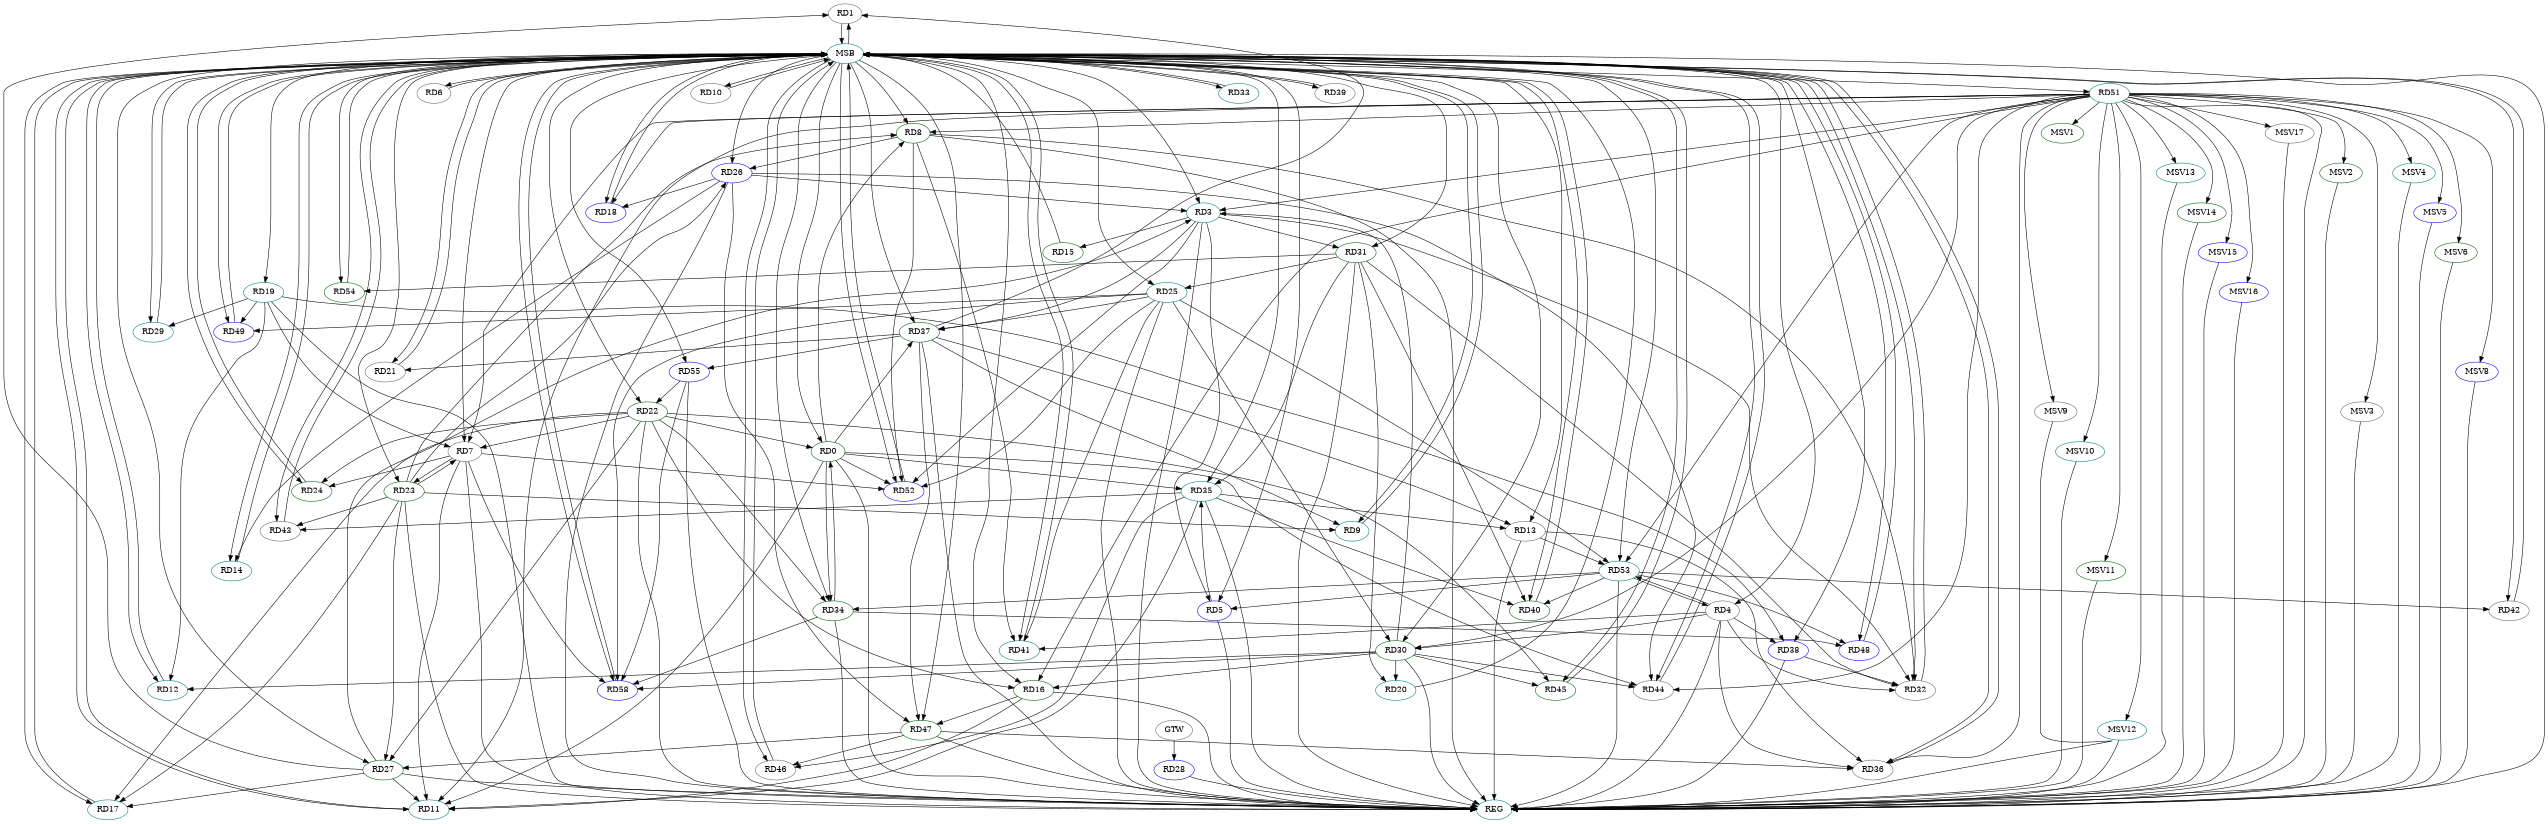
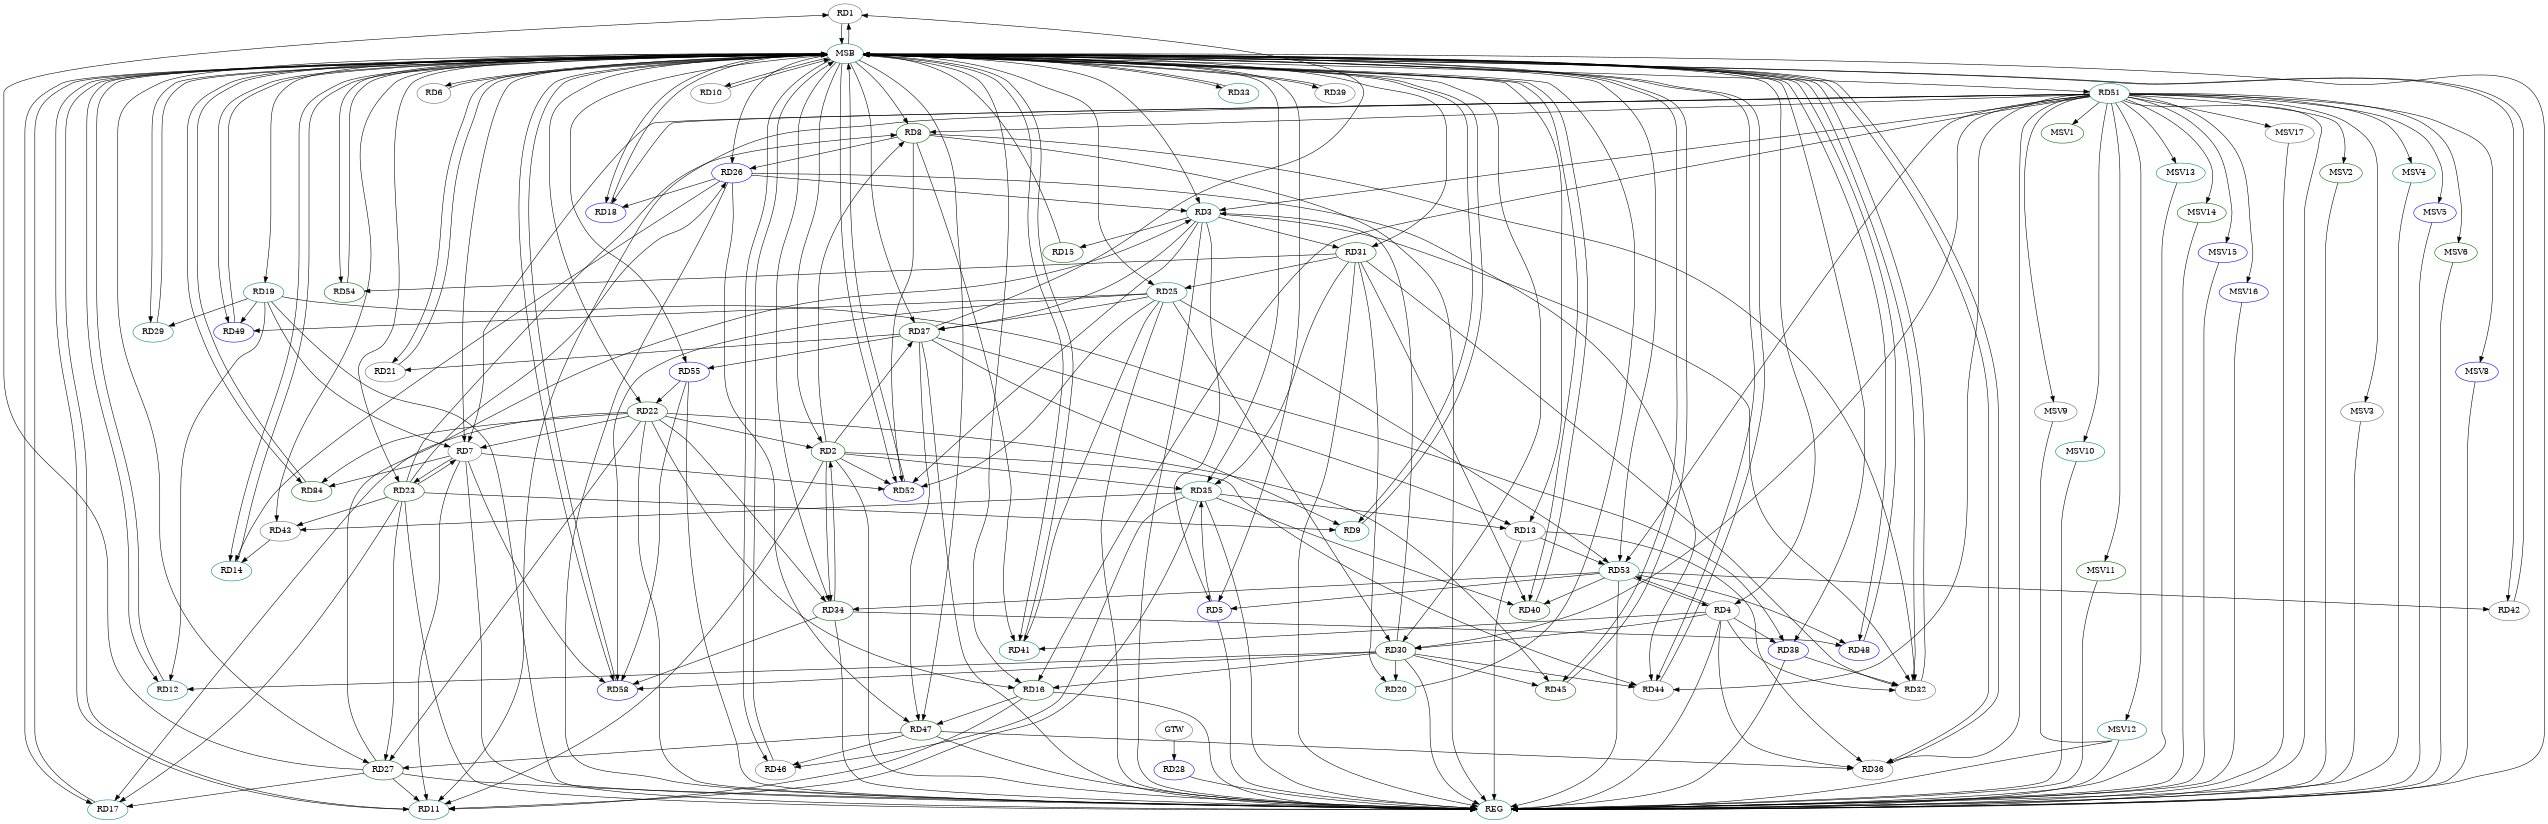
edge "RD43" -> "MSB": now "RD43" -> "RD14"
node "RD0": label "RD0" -> "RD2"
node "RD24": label "RD24" -> "RD84"
